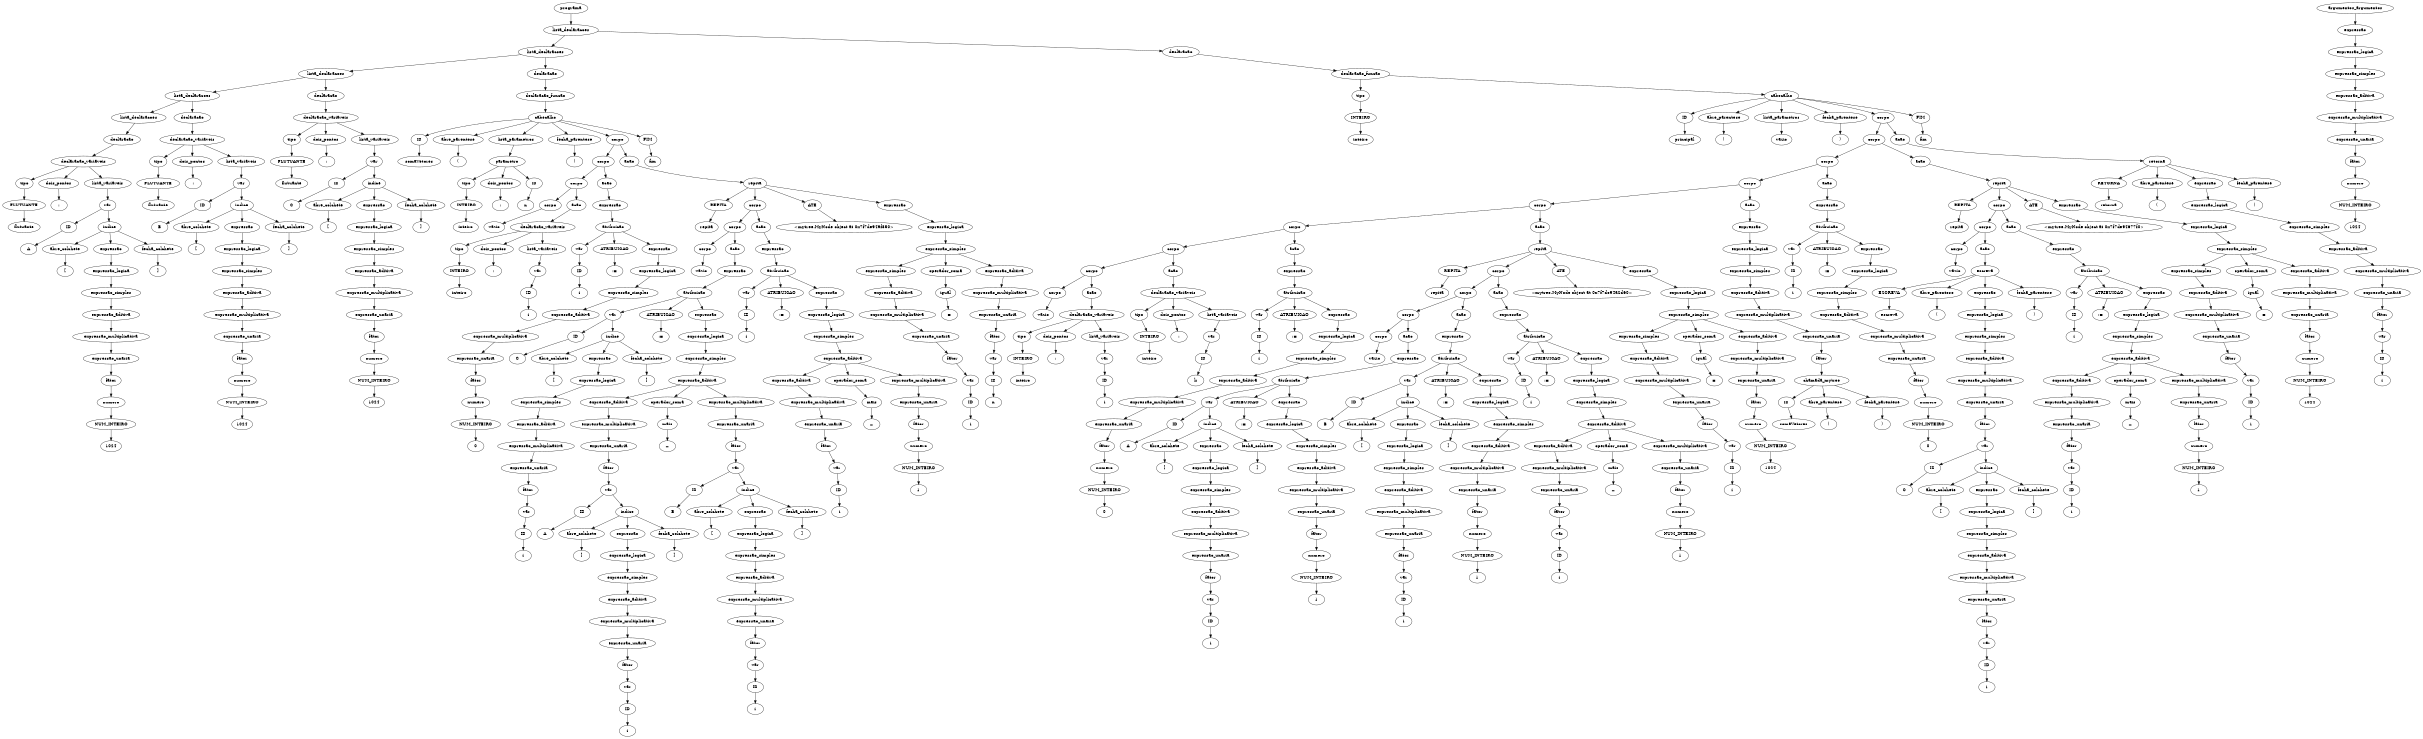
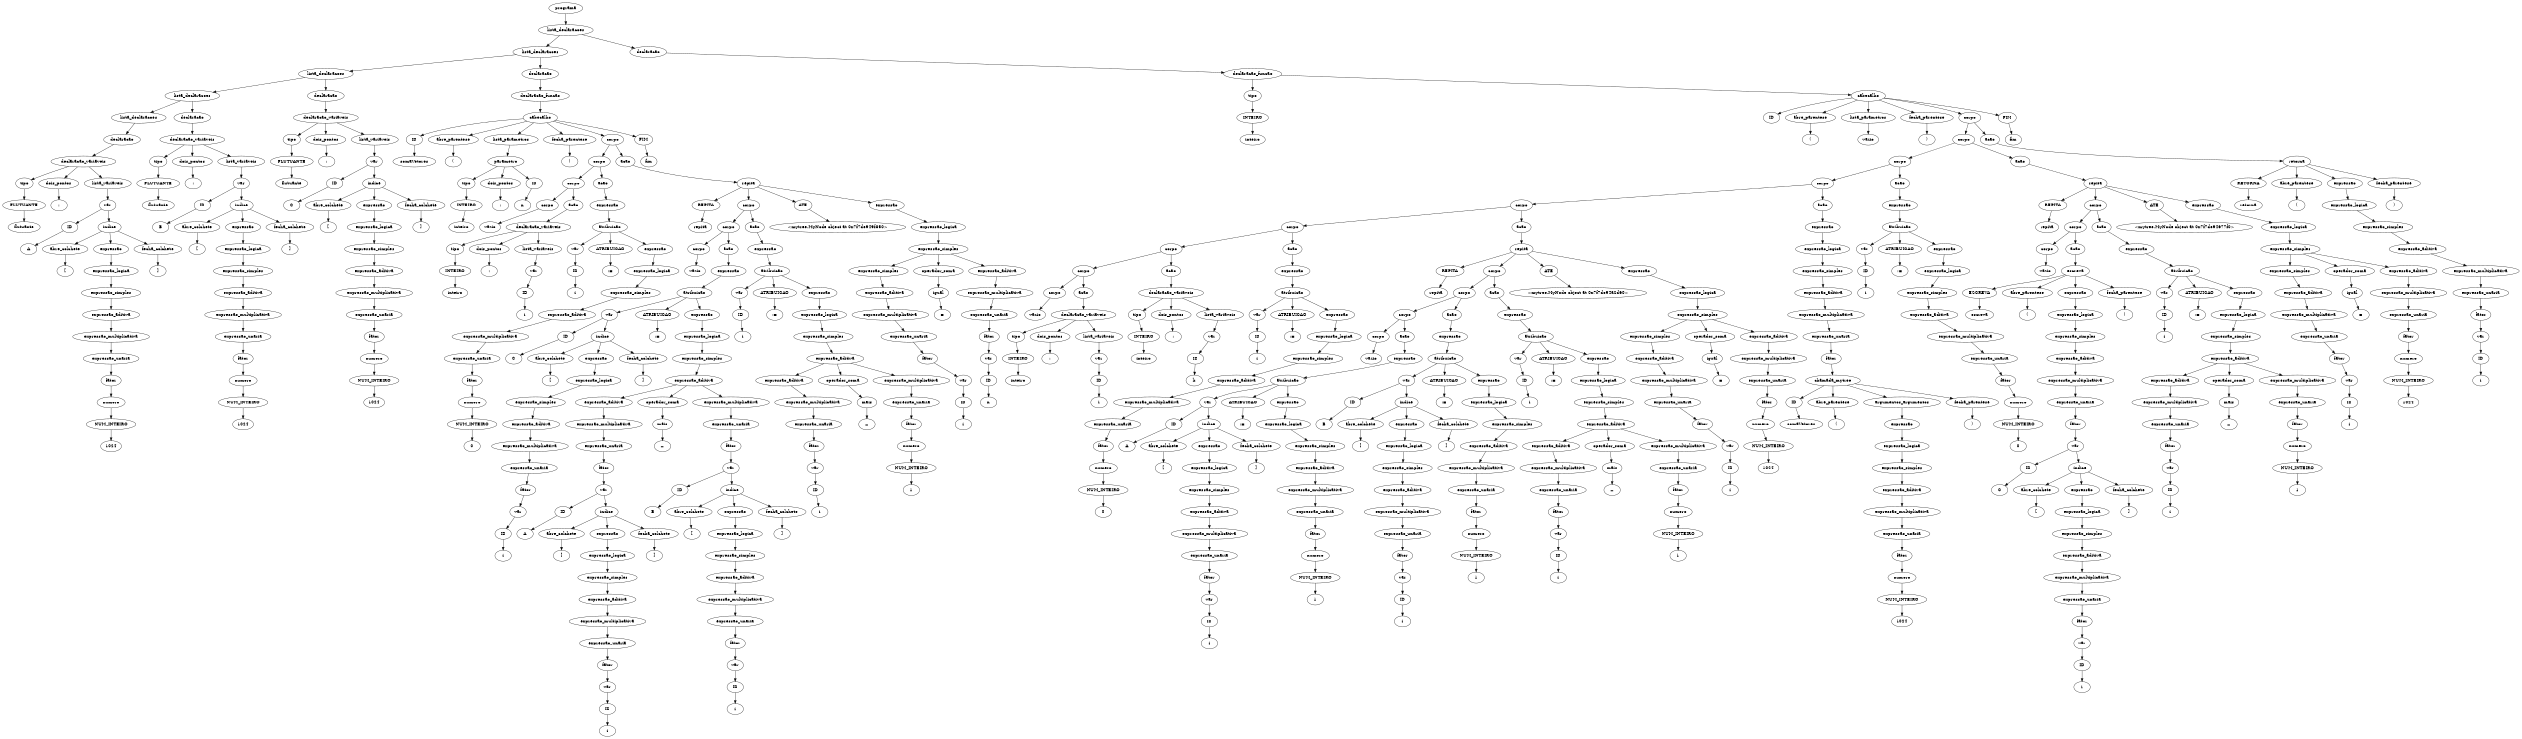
node "principal": removed
edge "chamada_mytree" -> "argumentos_argumentos": added
